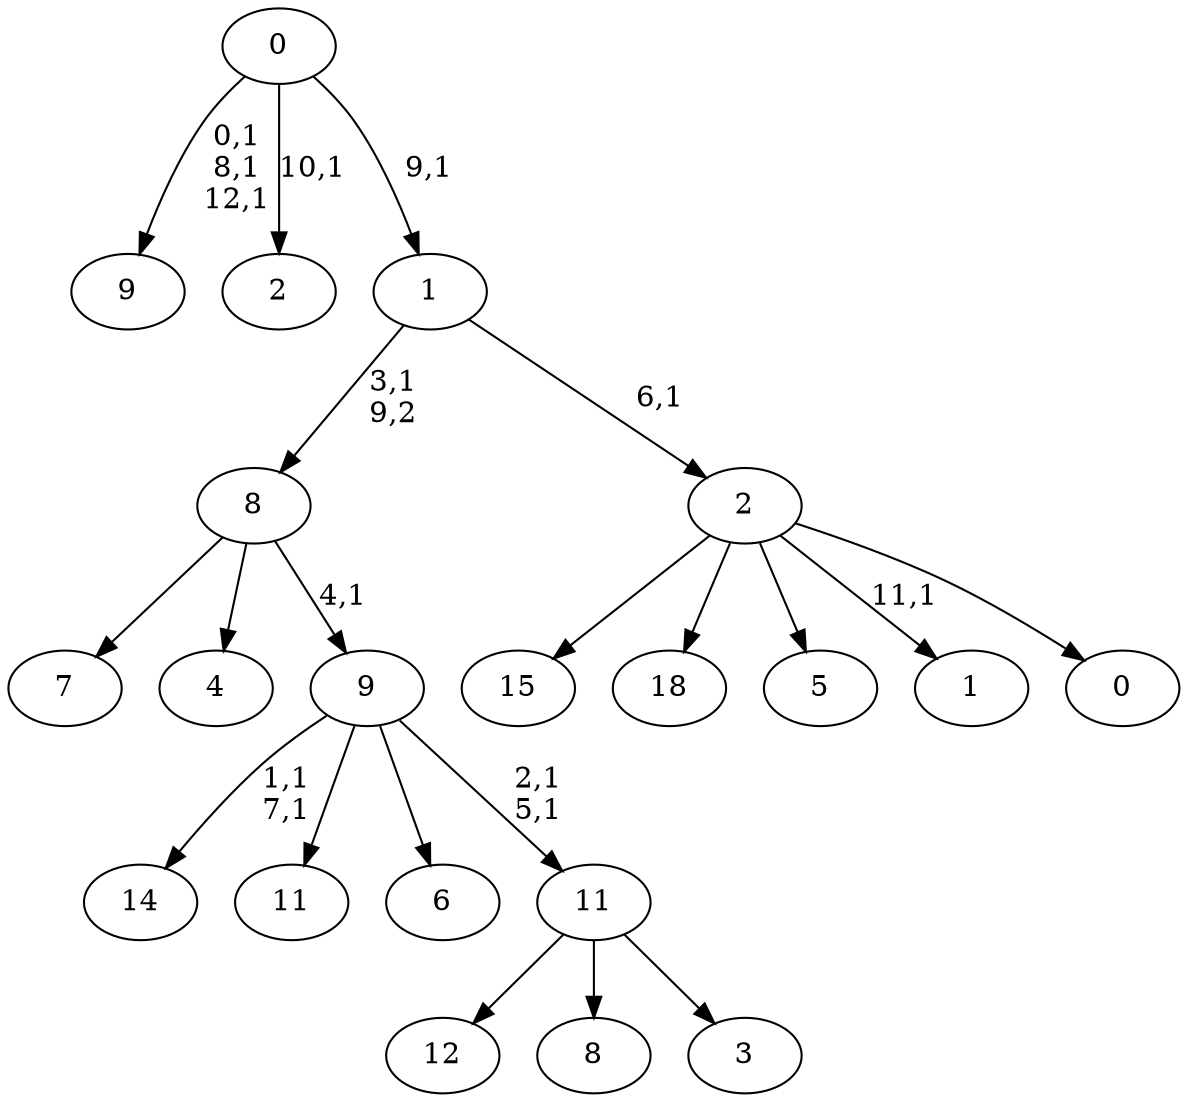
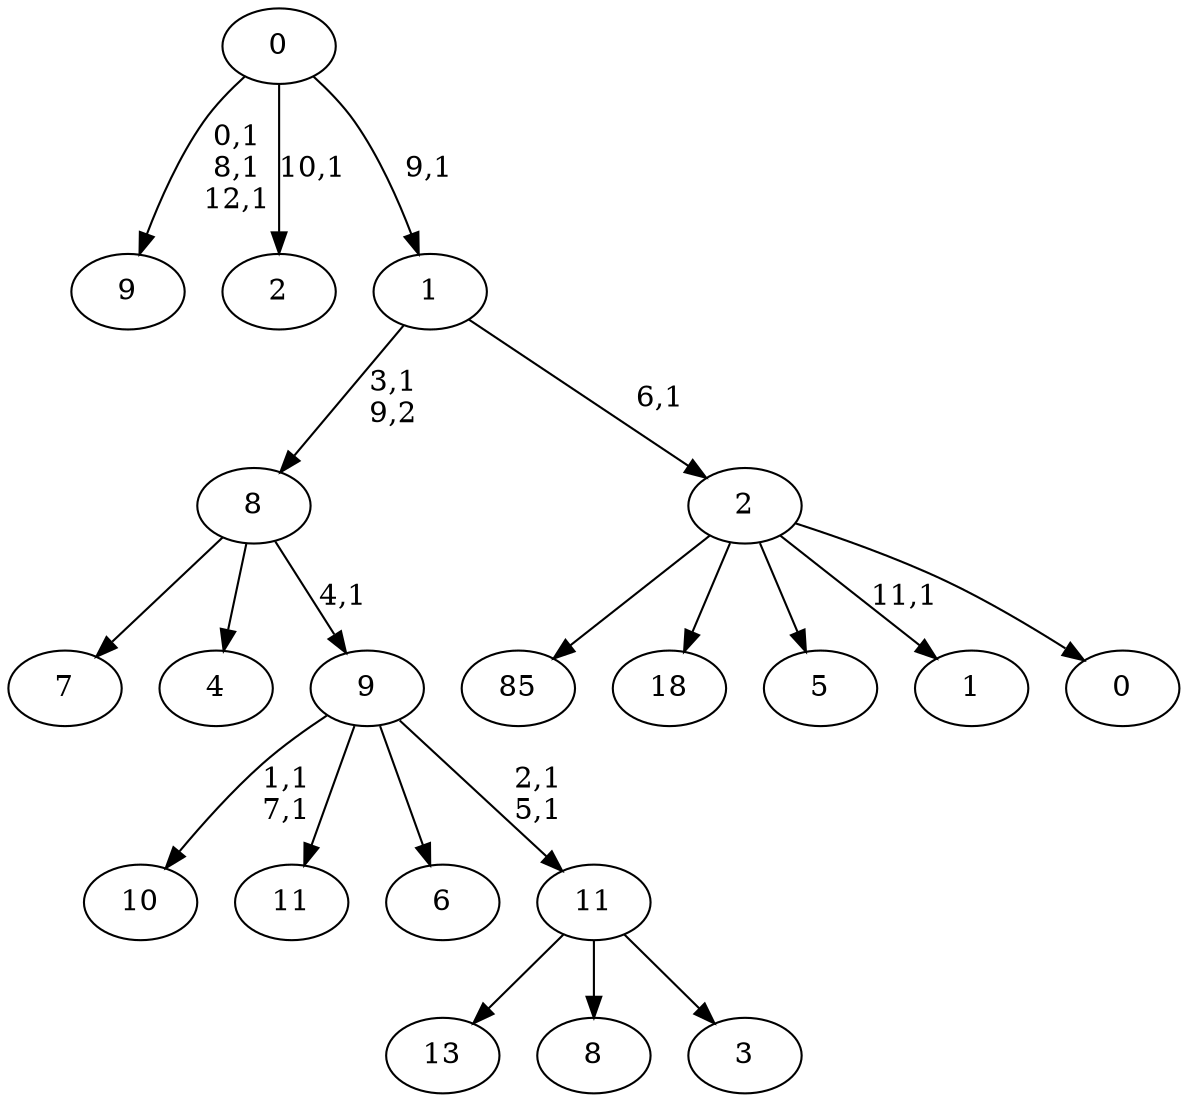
node "15": label "15" -> "85"
node "14": label "14" -> "10"
node "12": label "12" -> "13"
